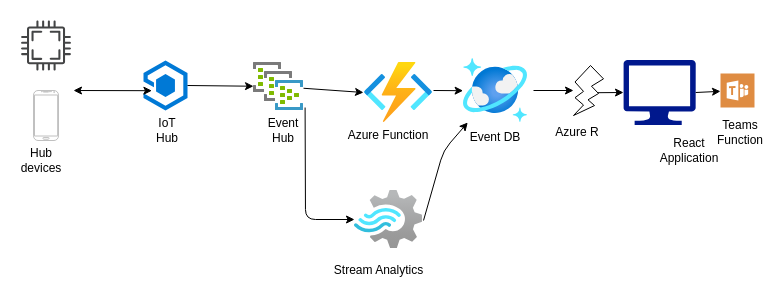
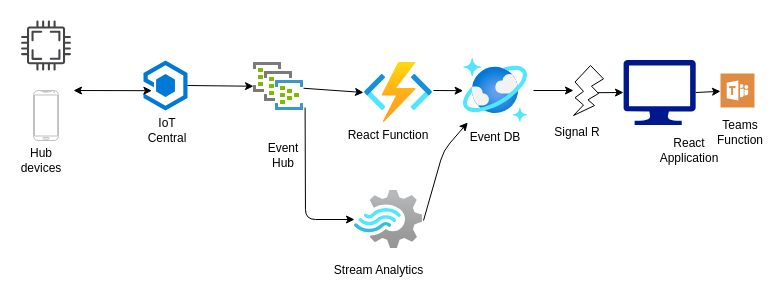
node "IoT Hub": label "IoT Hub" -> "IoT Central"
node "Event Hub": moved (284, 131) -> (284, 156)
node "Azure R": label "Azure R" -> "Signal R"
node "Azure Function": label "Azure Function" -> "React Function"
